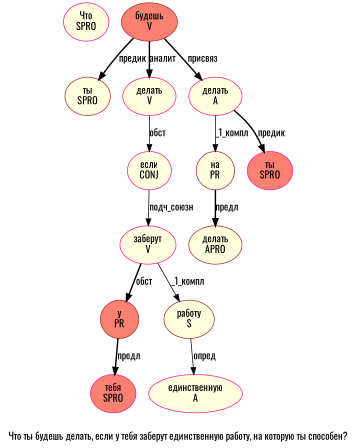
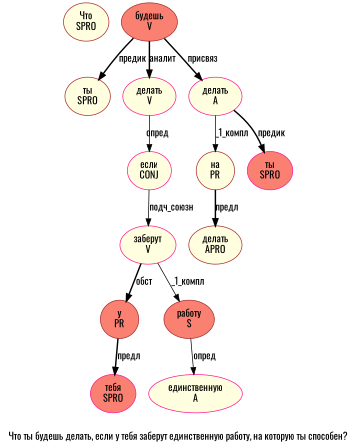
node "Что SPRO": color deeppink -> brown
edge "делать V" -> "если CONJ": label "обст" -> "опред"
node "работу S": fillcolor lightyellow -> salmon
